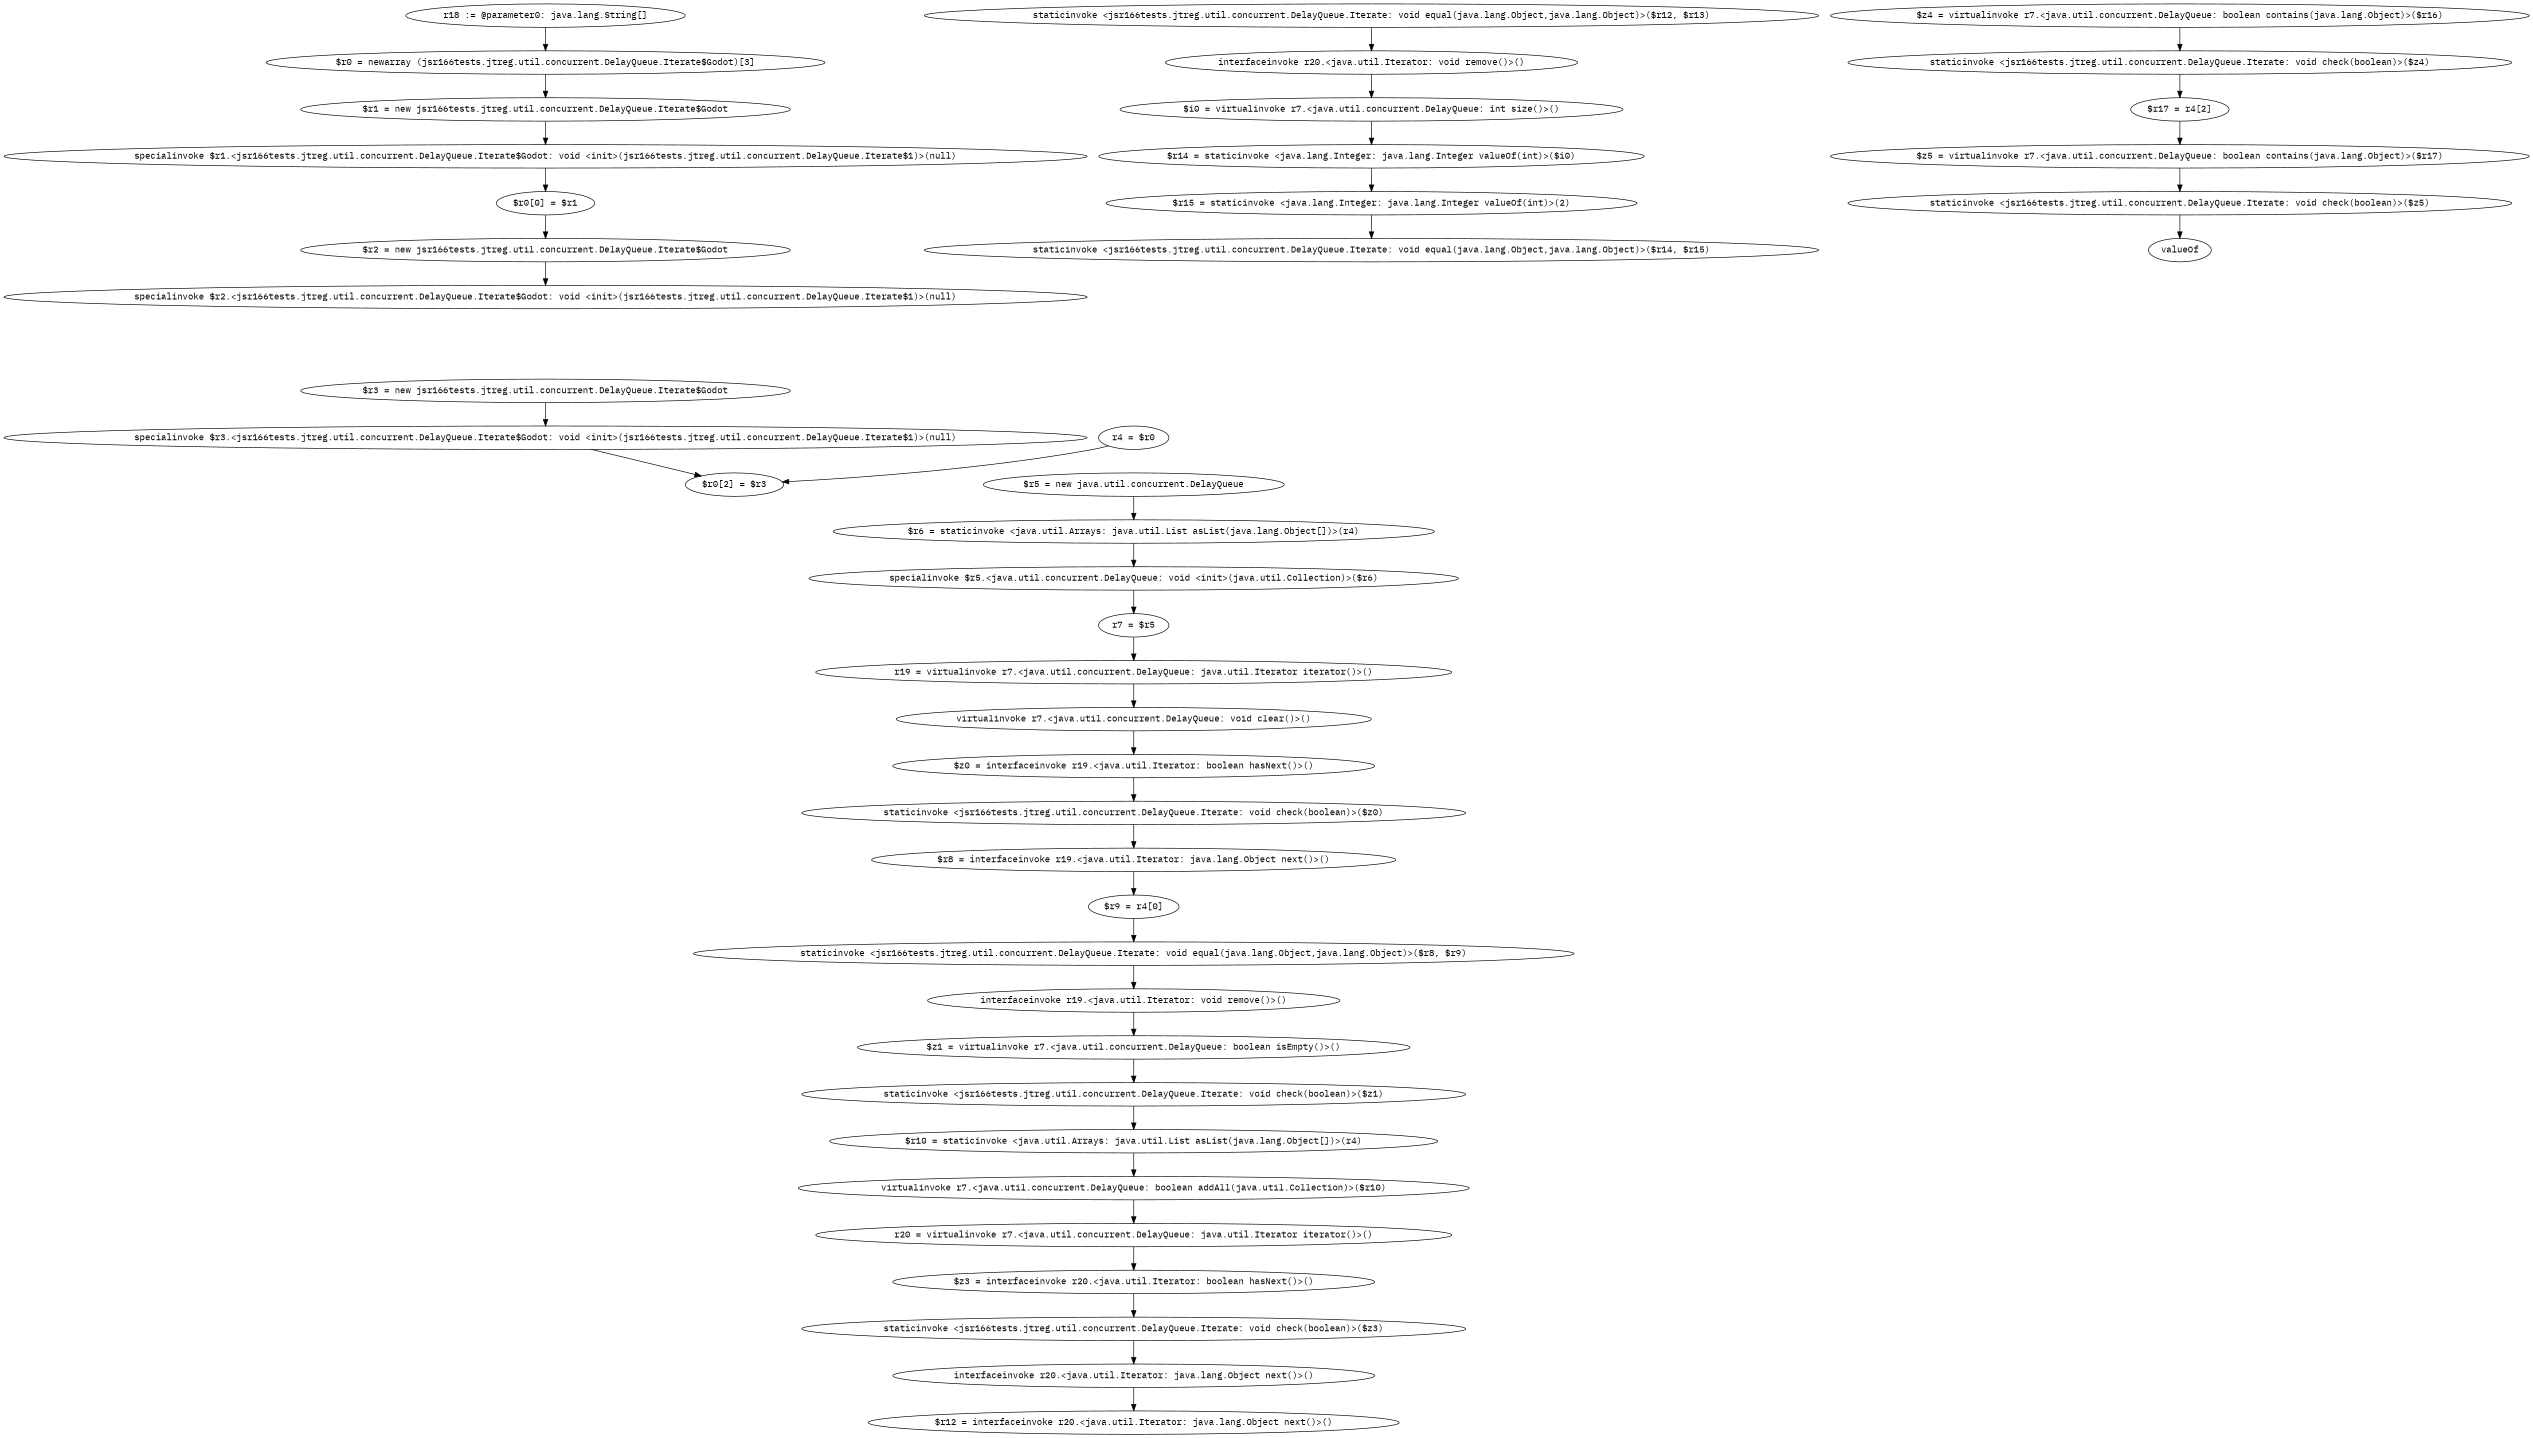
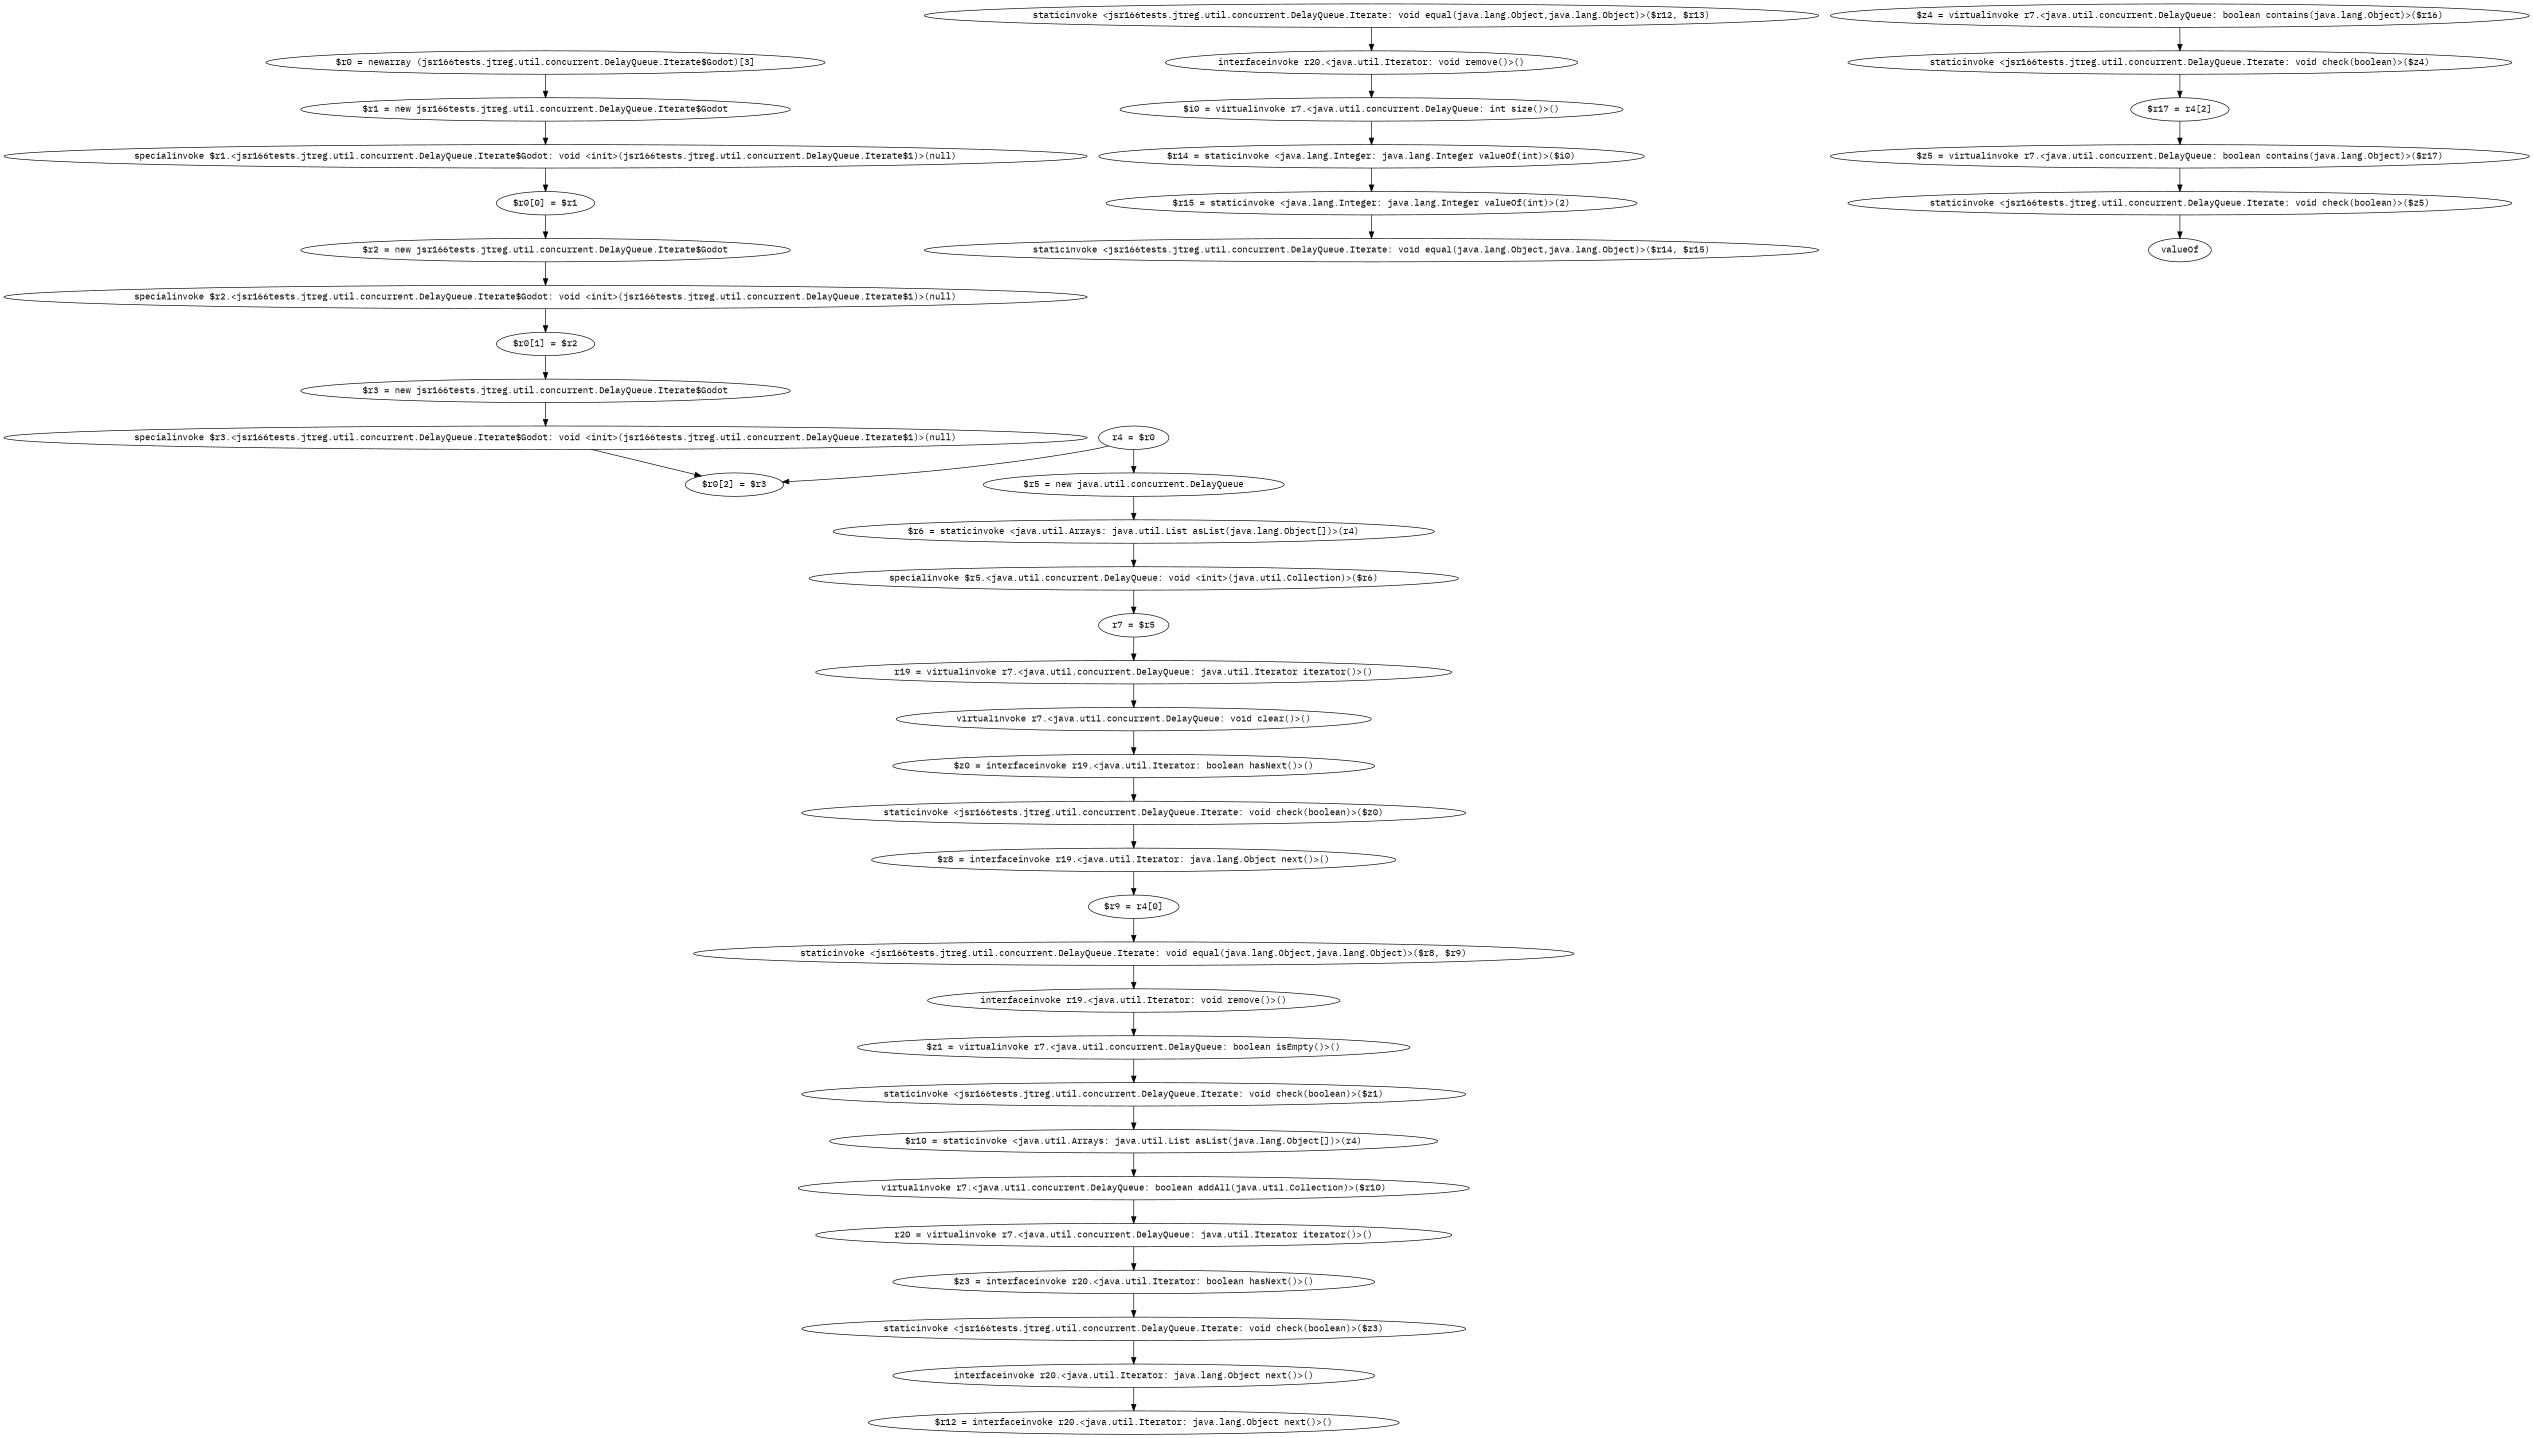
node "r18 := @parameter0: java.lang.String[]": removed
node "$r0[1] = $r2": added
edge "r4 = $r0" -> "$r5 = new java.util.concurrent.DelayQueue": added
